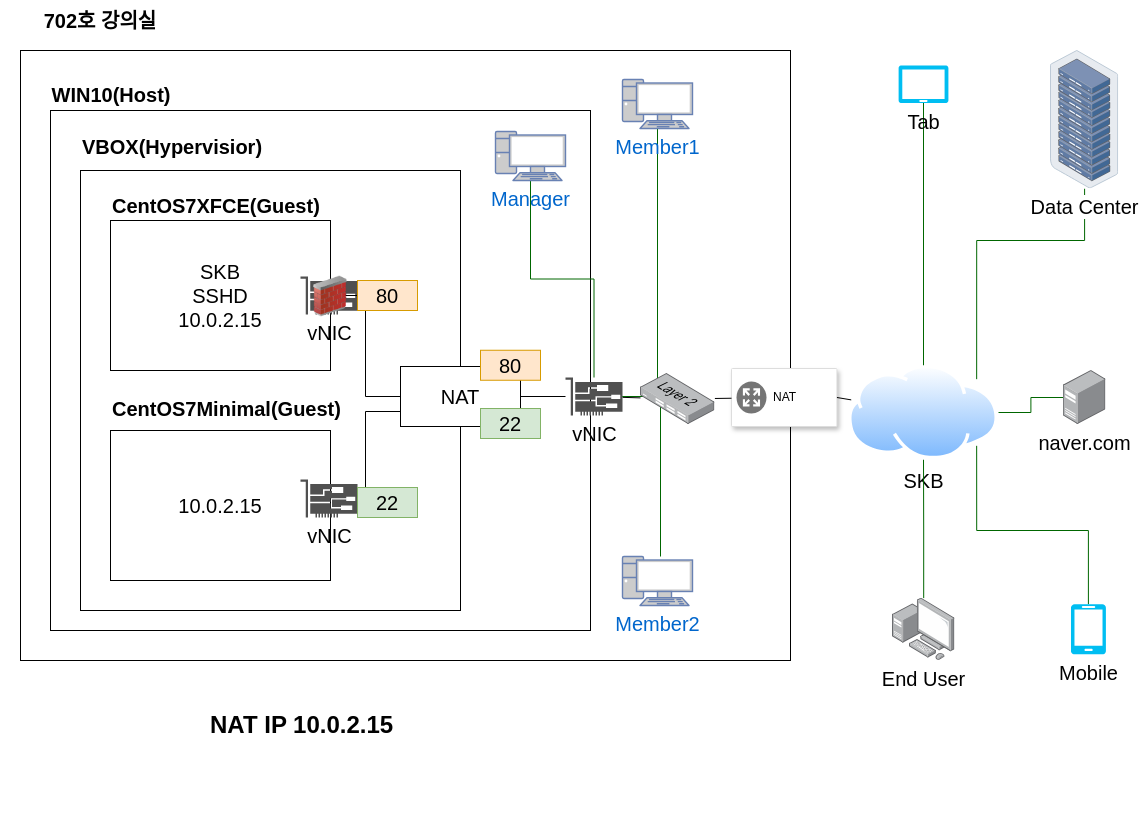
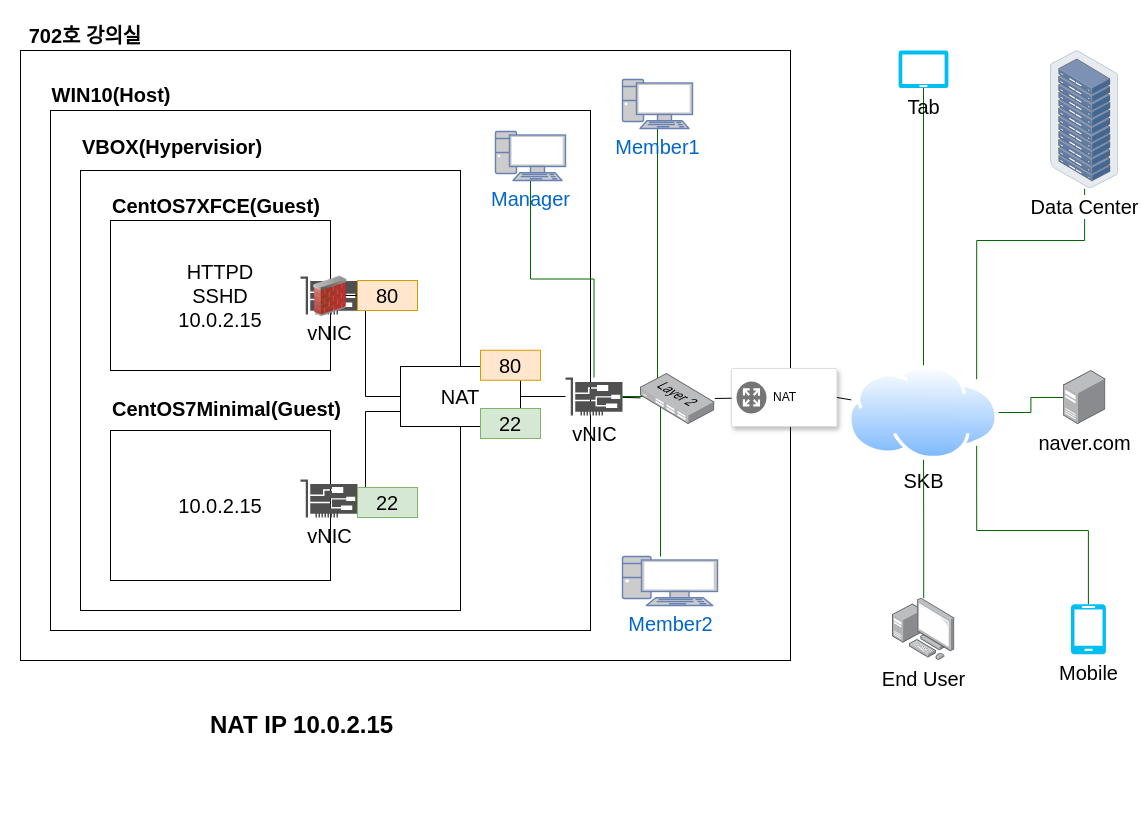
node "702호 강의실": moved (101, 21) -> (86, 36)
node "Tab": moved (924, 84) -> (924, 69)
node "SKB SSHD 10.0.2.15": label "SKB SSHD 10.0.2.15" -> "HTTPD SSHD 10.0.2.15"
node "Member2": size 70x49 -> 95x49
